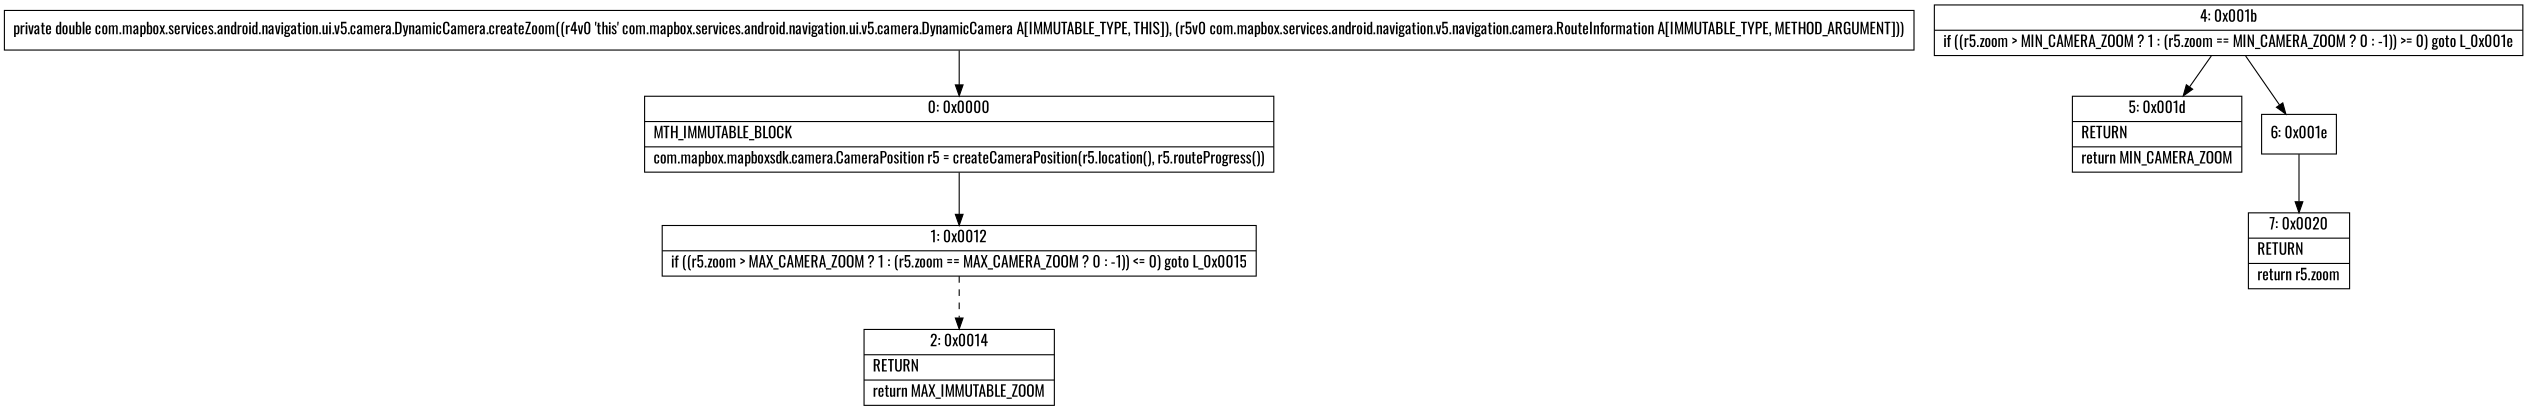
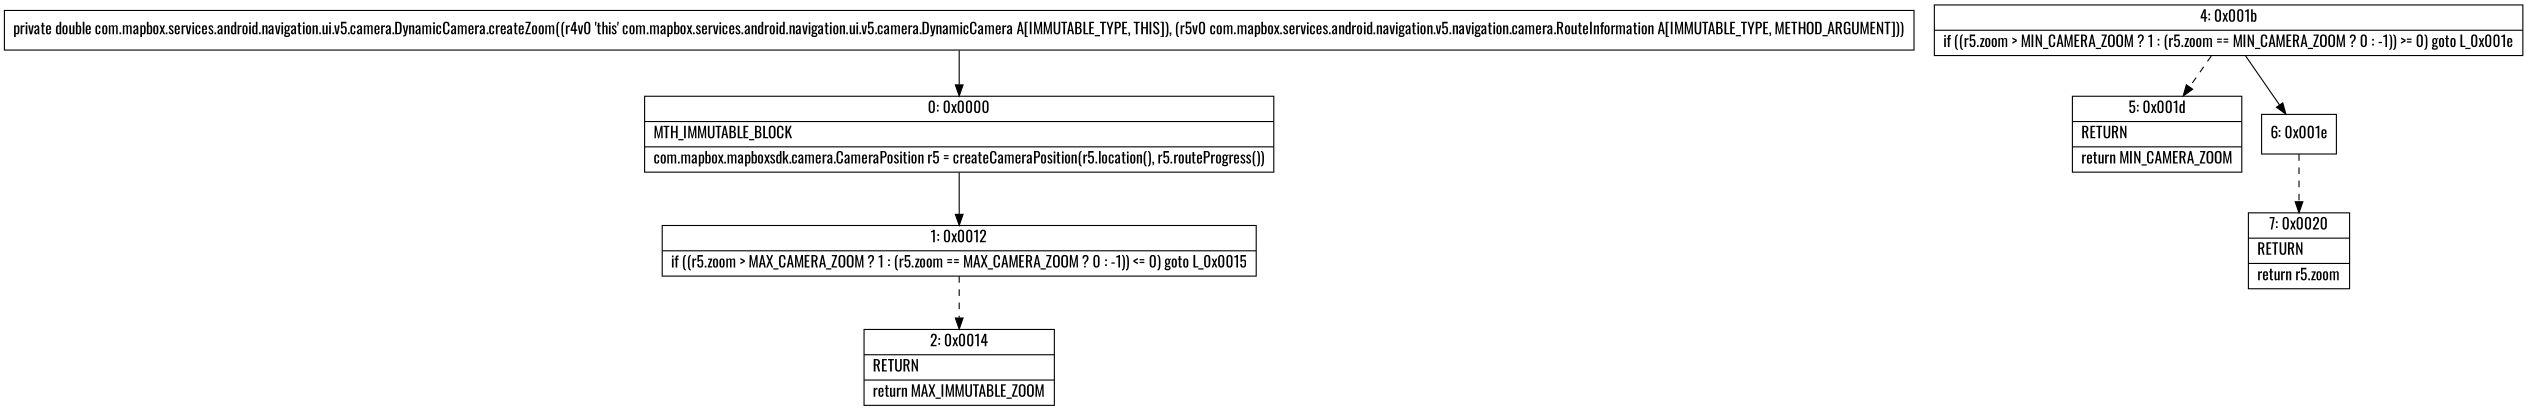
edge "4: 0x001b" -> "5: 0x001d": style solid -> dashed
edge "6: 0x001e" -> "7: 0x0020": style solid -> dashed
